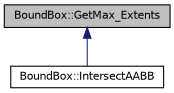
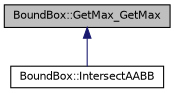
node "BoundBox::GetMax_Extents": label "BoundBox::GetMax_Extents" -> "BoundBox::GetMax_GetMax"
